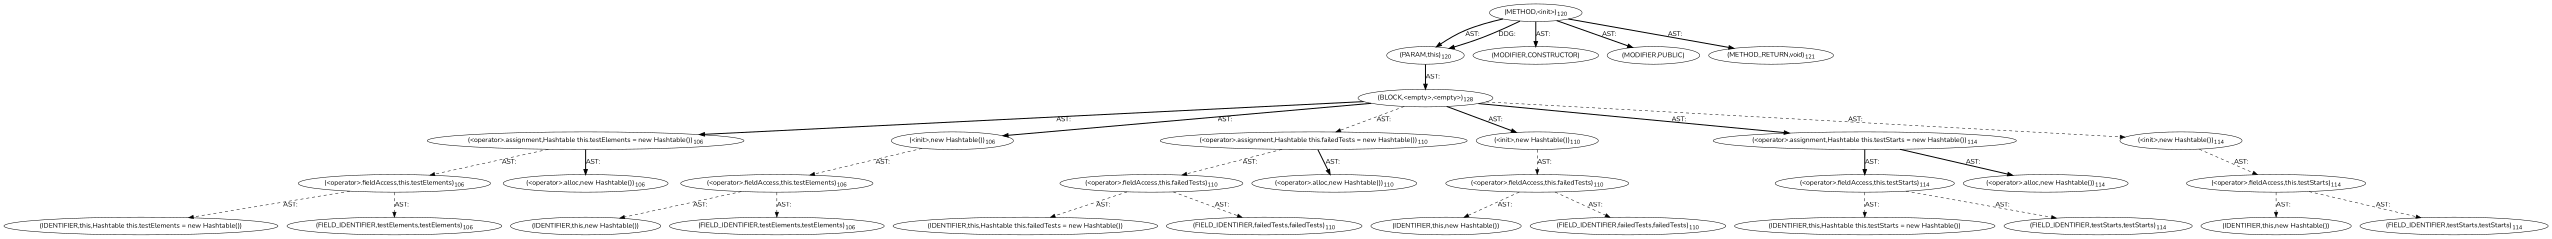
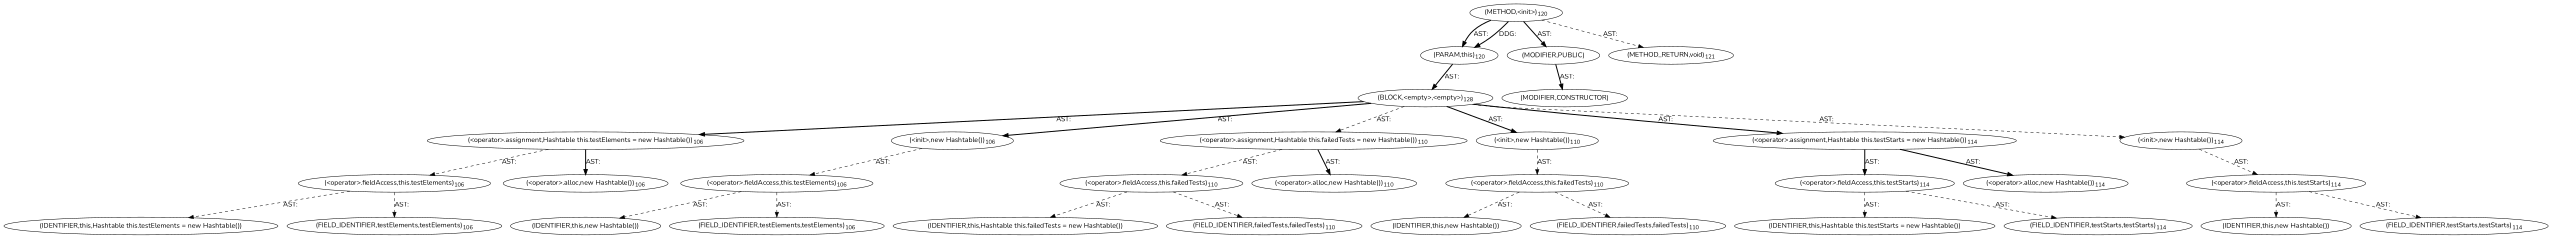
edge "(METHOD,<init>)" -> "(MODIFIER,CONSTRUCTOR)": now "(MODIFIER,PUBLIC)" -> "(MODIFIER,CONSTRUCTOR)"
edge "(METHOD,<init>)" -> "(METHOD_RETURN,void)": style bold -> dashed
